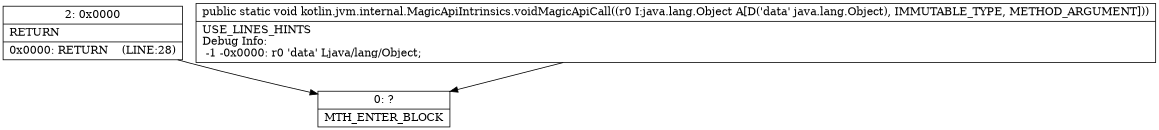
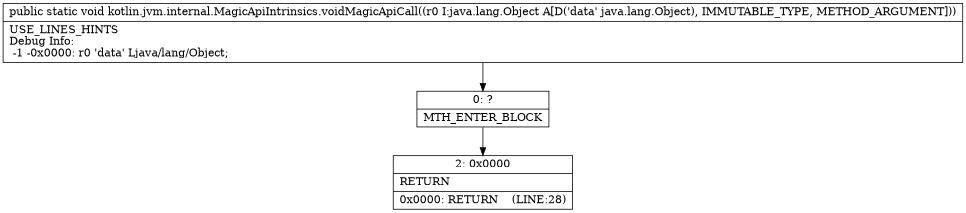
edge "2: 0x0000" -> "0: ?": reversed
